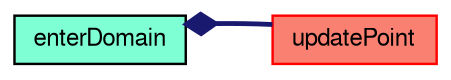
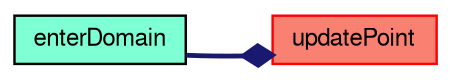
edge "updatePoint" -> "enterDomain": reversed
